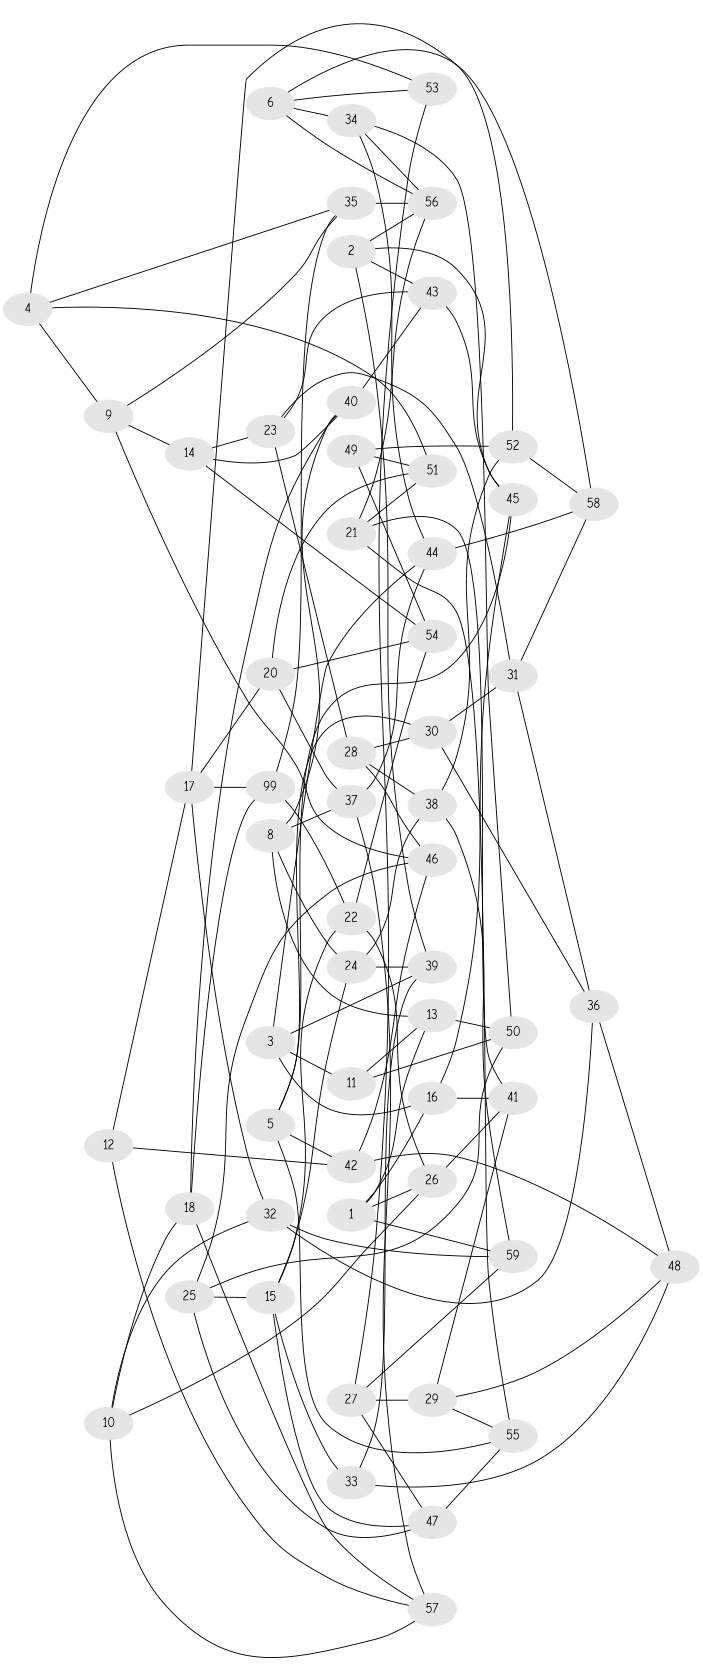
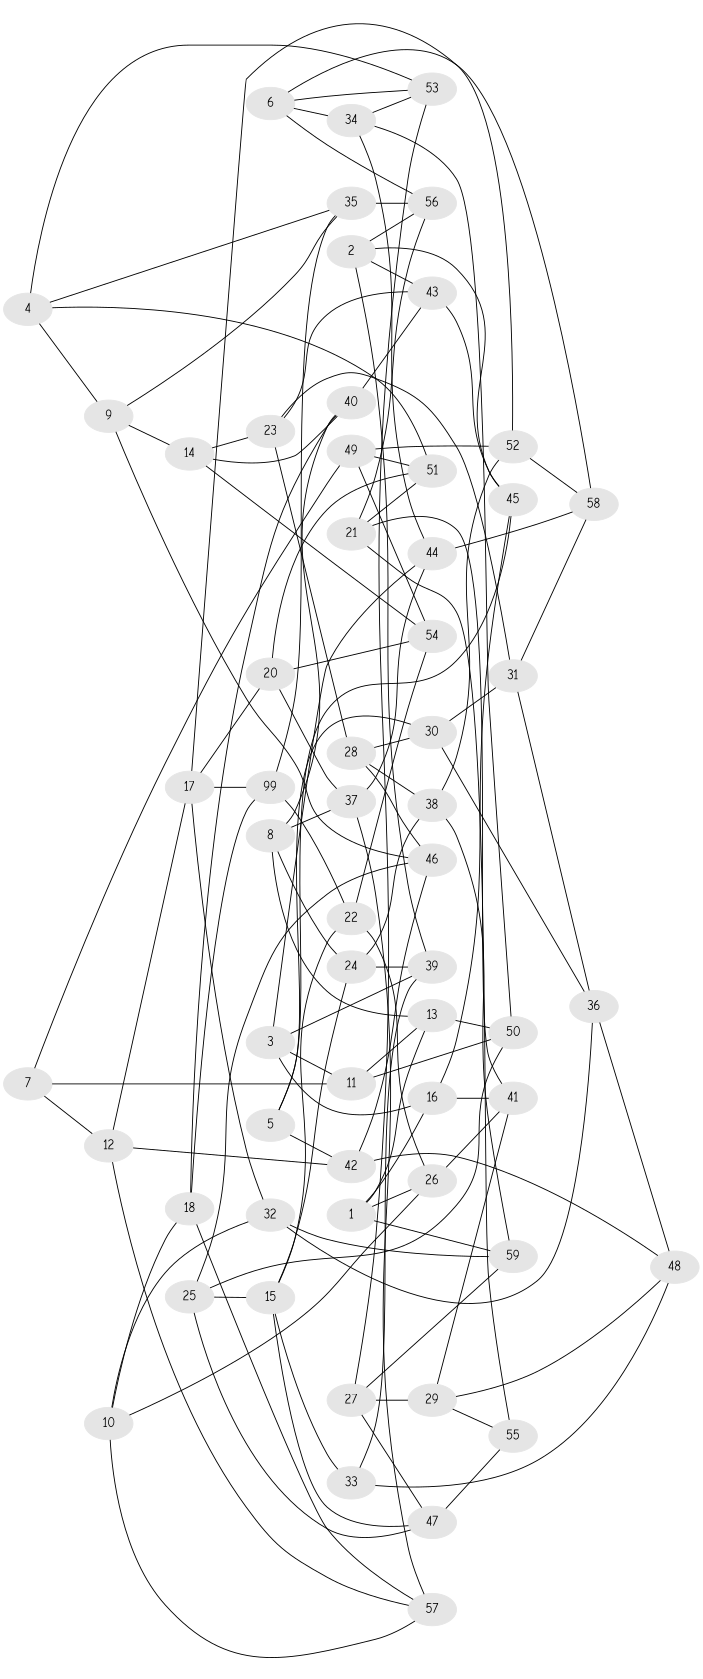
edge "34" -- "56": now "34" -- "53"
node "7": added
edge "5" -- "55": removed
